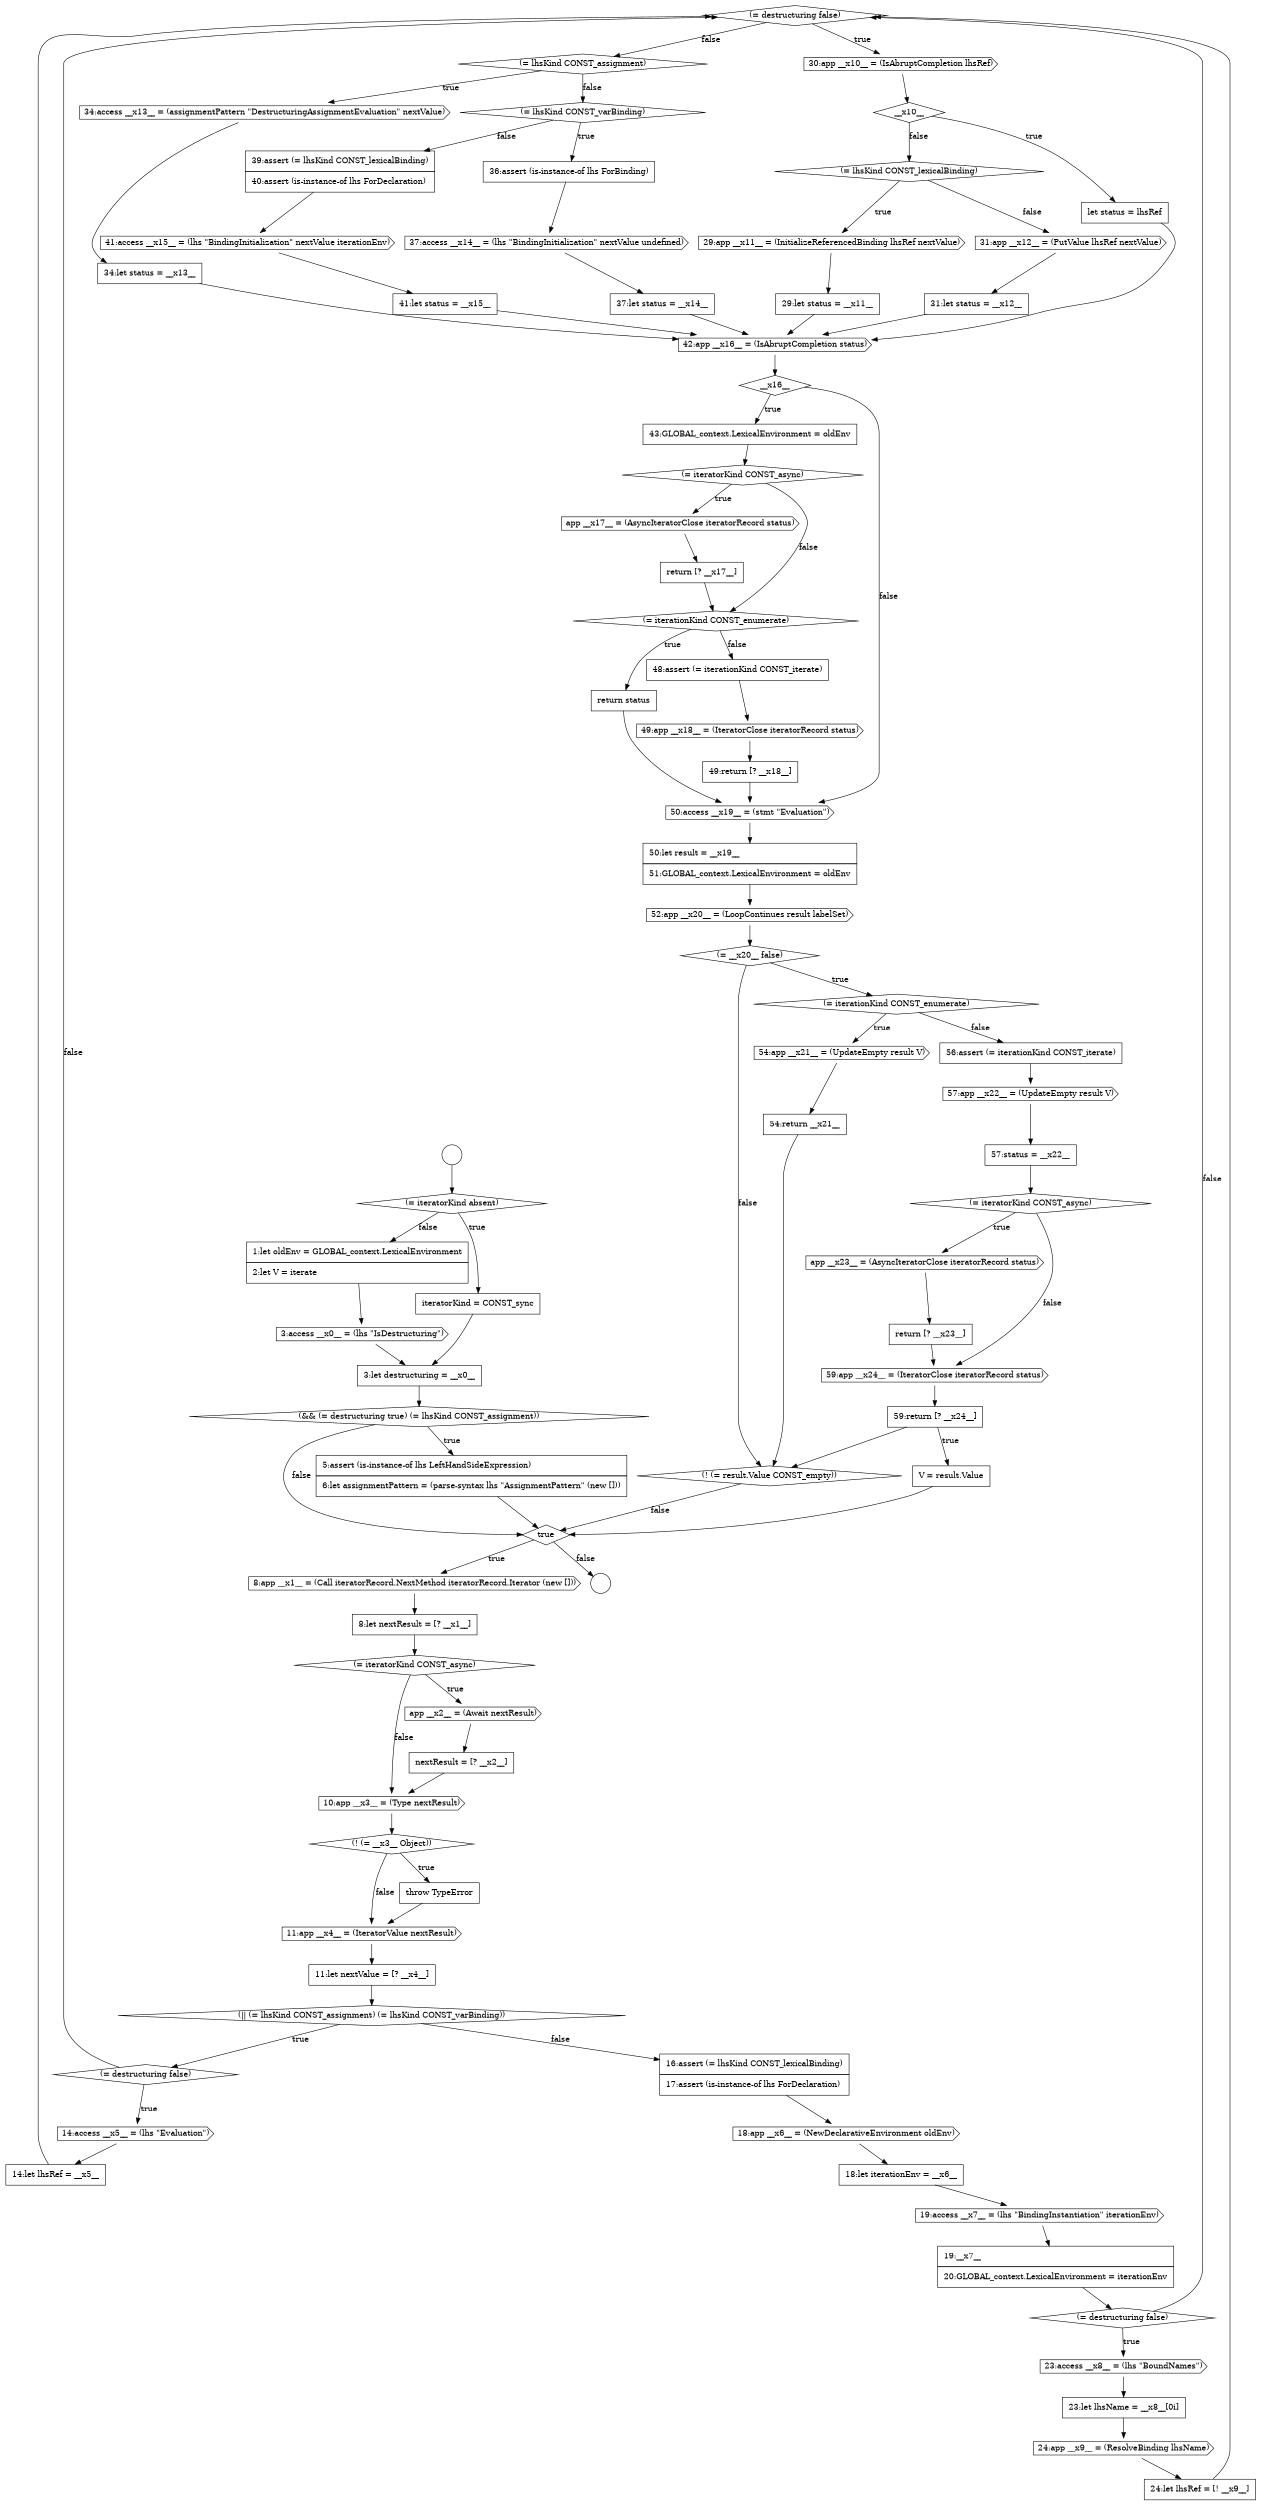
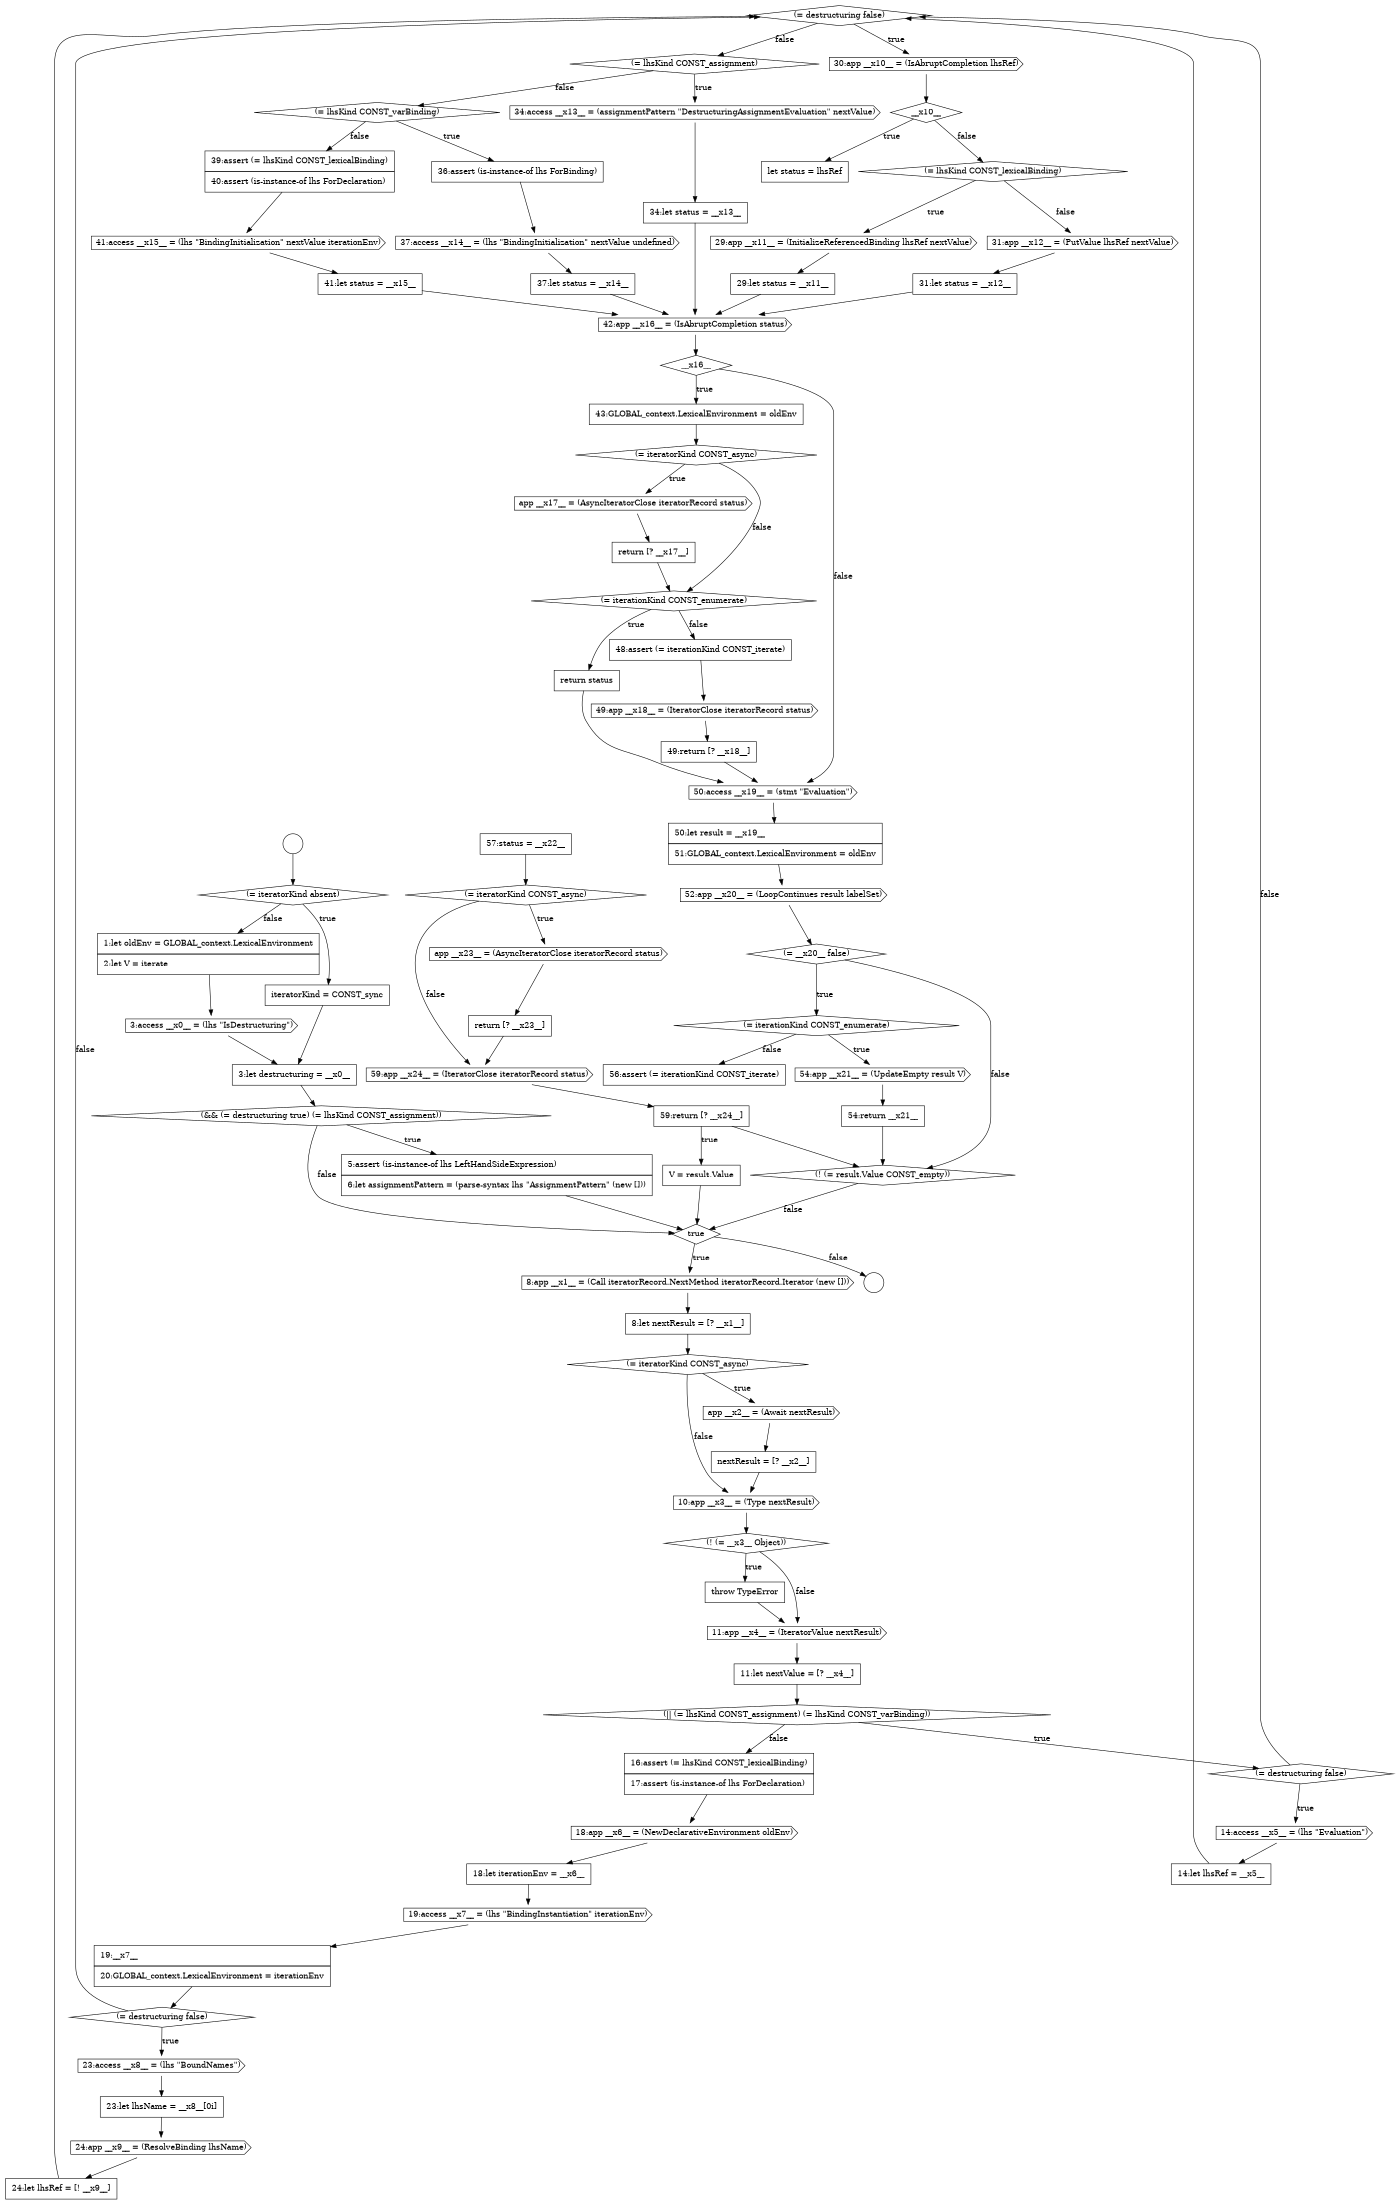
edge "let status = lhsRef" -> "42:app __x16__ = (IsAbruptCompletion status)": removed
node "57:app __x22__ = (UpdateEmpty result V)": removed
